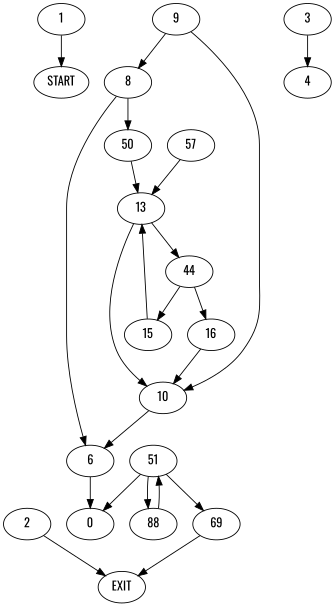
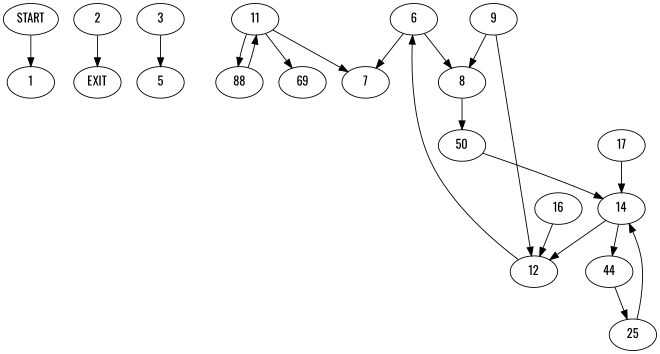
edge "1" -> "START": reversed
node "4": label "4" -> "5"
node "57": label "57" -> "17"
node "13": label "13" -> "14"
edge "8" -> "6": reversed
edge "44" -> "16": removed
node "15": label "15" -> "25"
node "10": label "10" -> "12"
node "51": label "51" -> "11"
node "0": label "0" -> "7"
edge "69" -> "EXIT": removed
